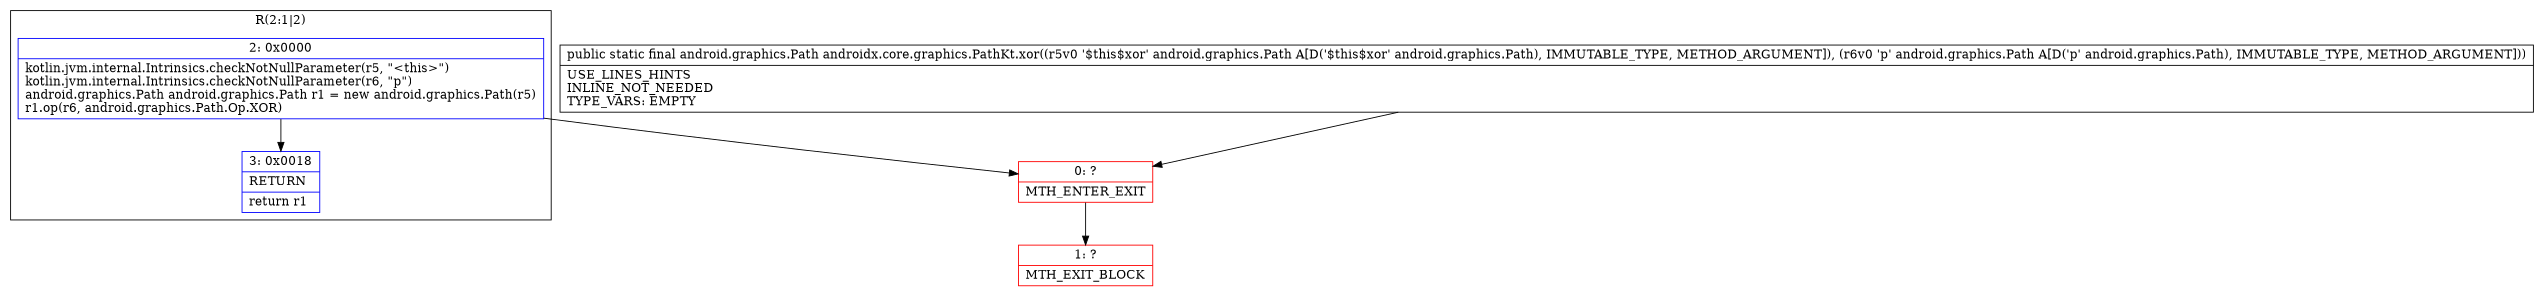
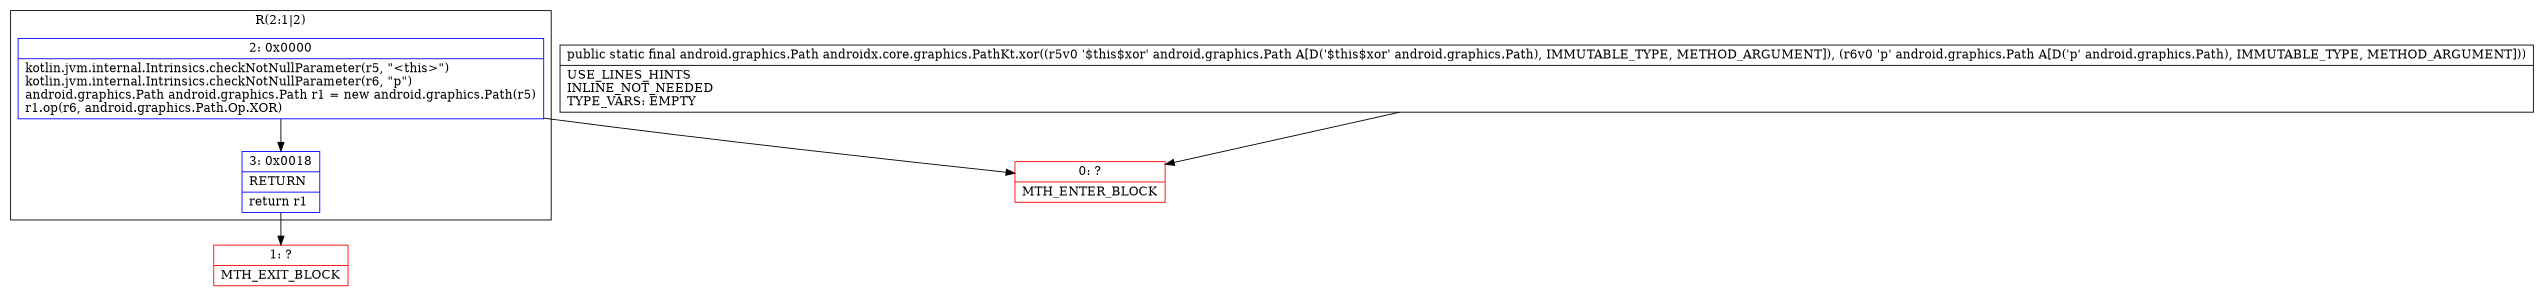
node "0: ?": text "MTH_ENTER_EXIT" -> "MTH_ENTER_BLOCK"
edge "0: ?" -> "1: ?": now "3: 0x0018" -> "1: ?"
